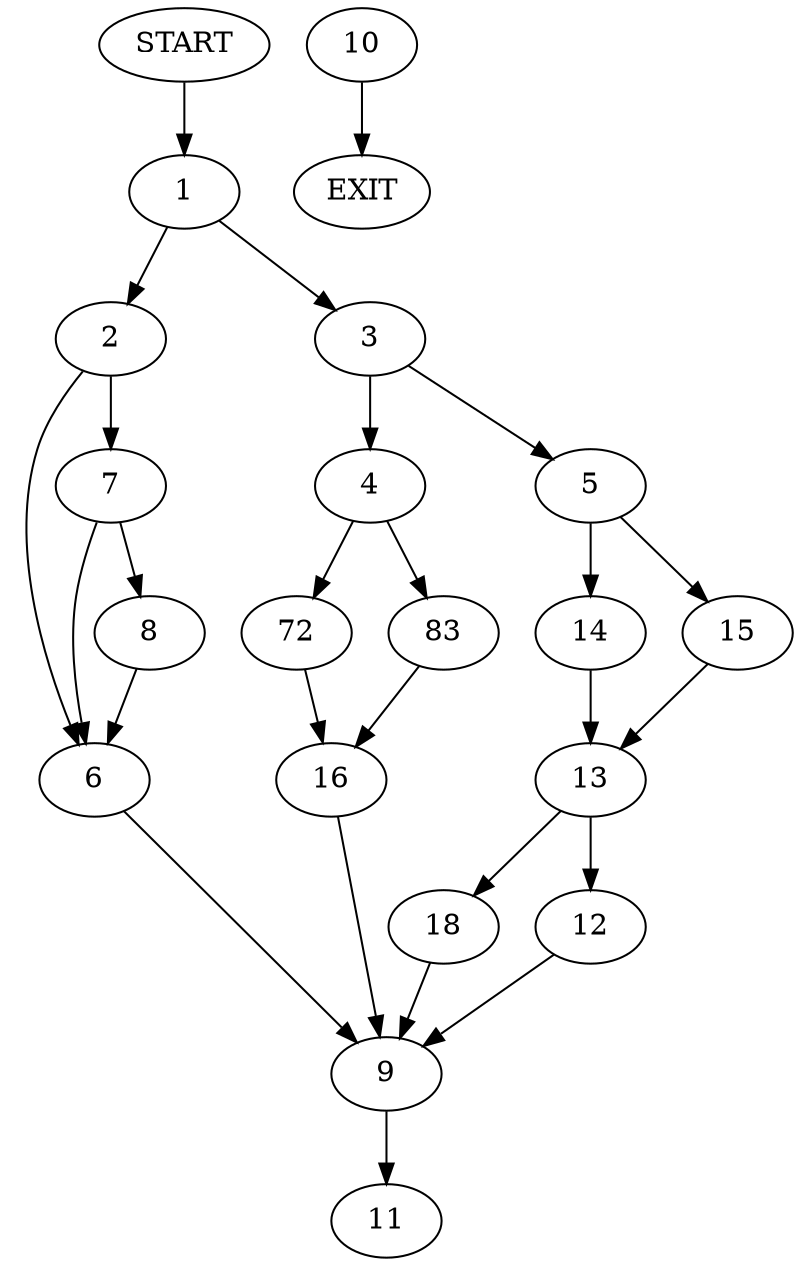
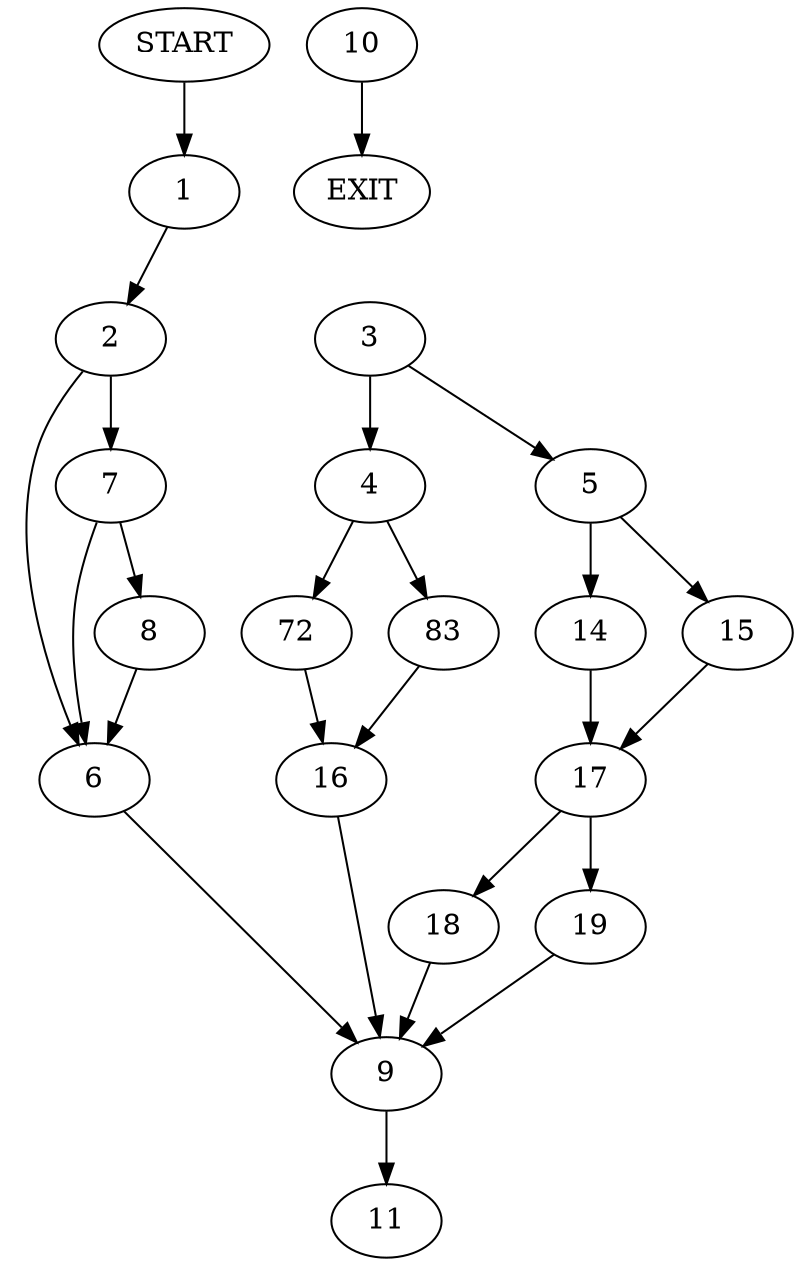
edge "1" -> "3": removed
node "13": label "13" -> "17"
node "12": label "12" -> "19"
